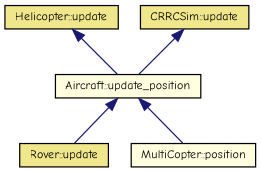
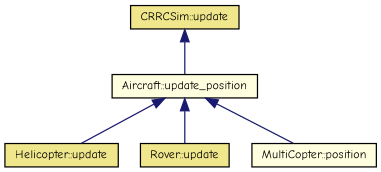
edge "Aircraft::update_position" -> "Helicopter::update": reversed
